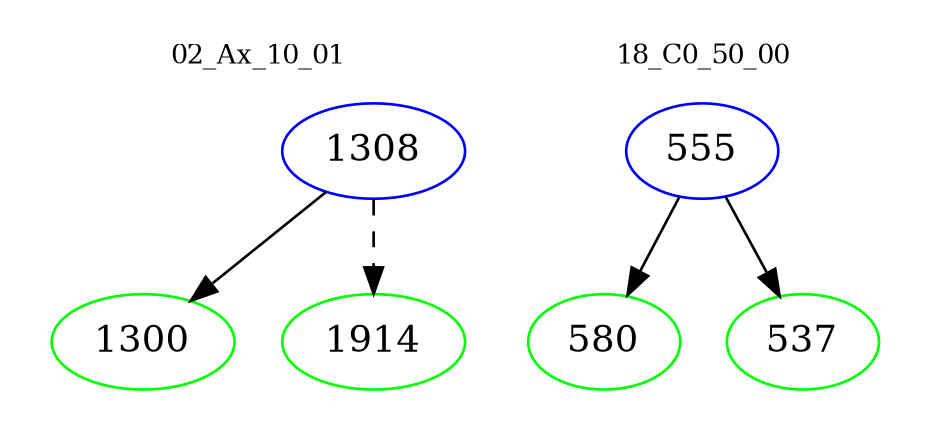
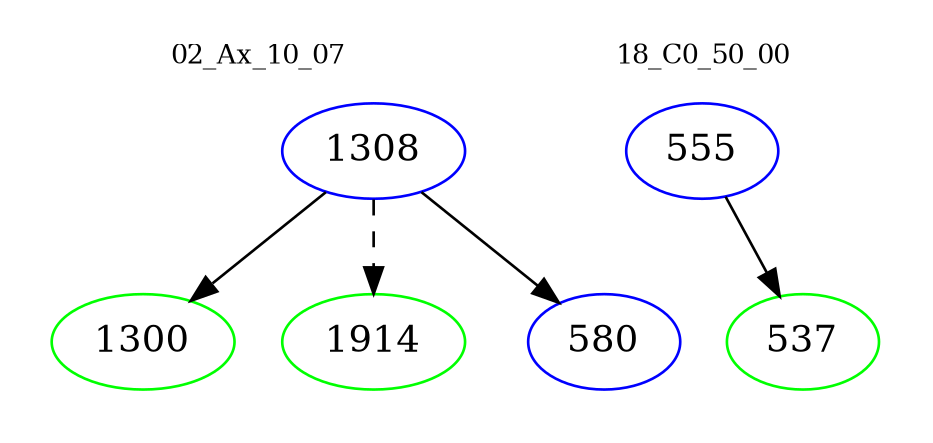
cluster "02_Ax_10_01": label "02_Ax_10_01" -> "02_Ax_10_07"
edge "555" -> "580": now "1308" -> "580"
node "580": color green -> blue
